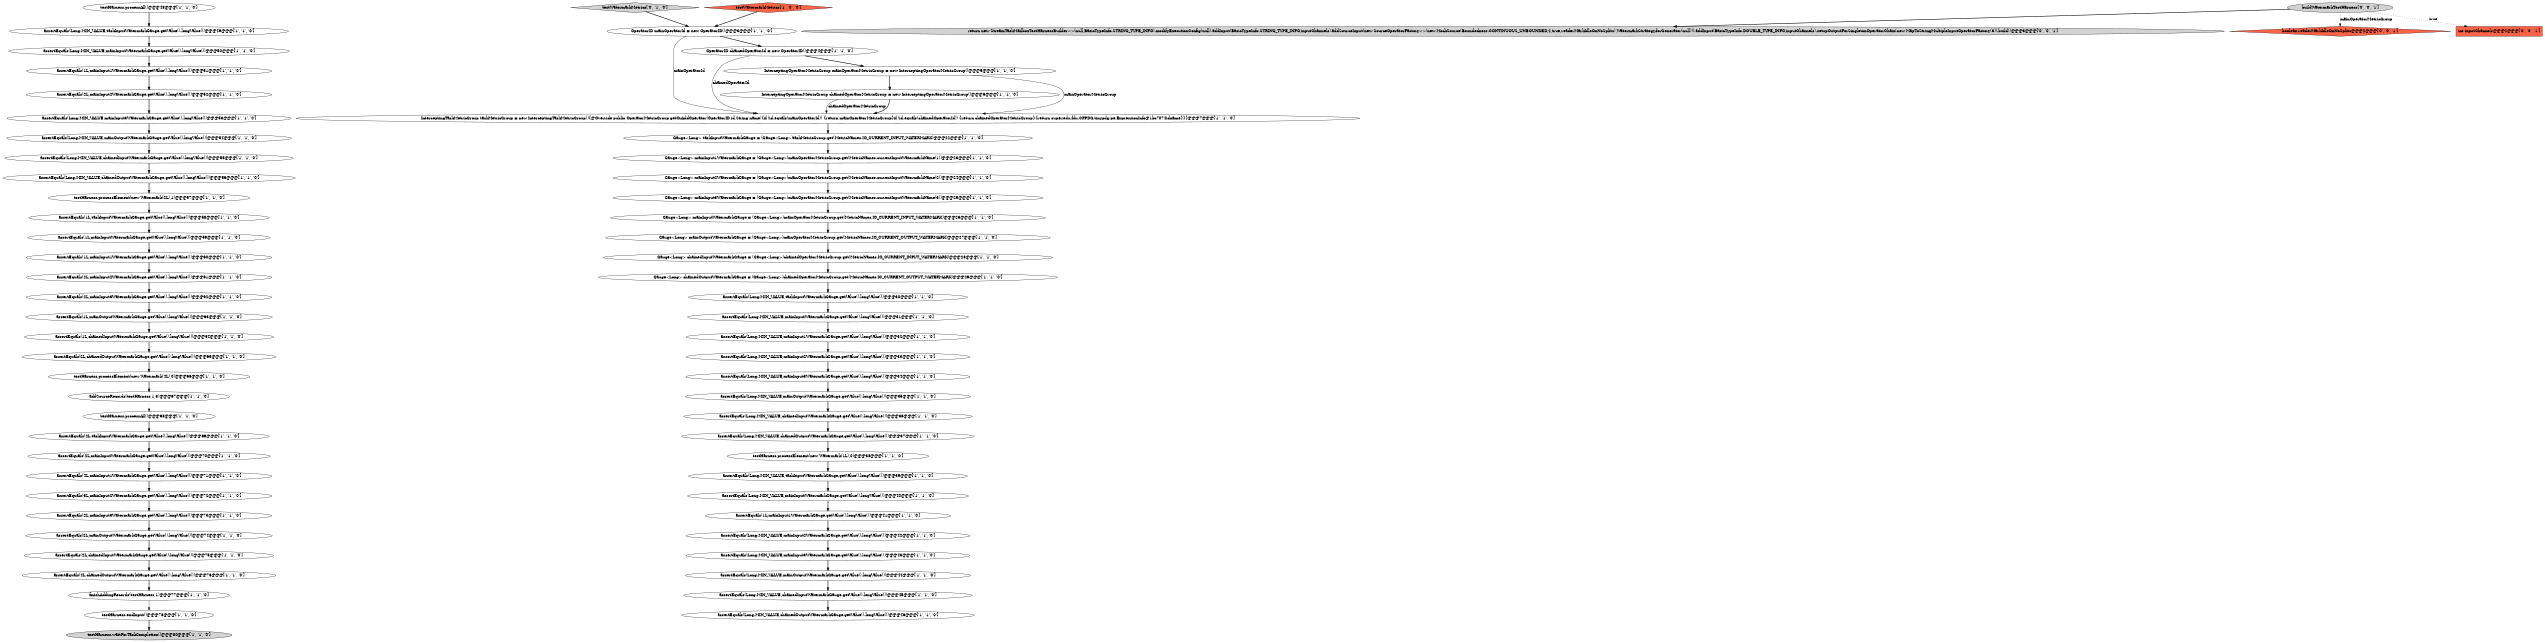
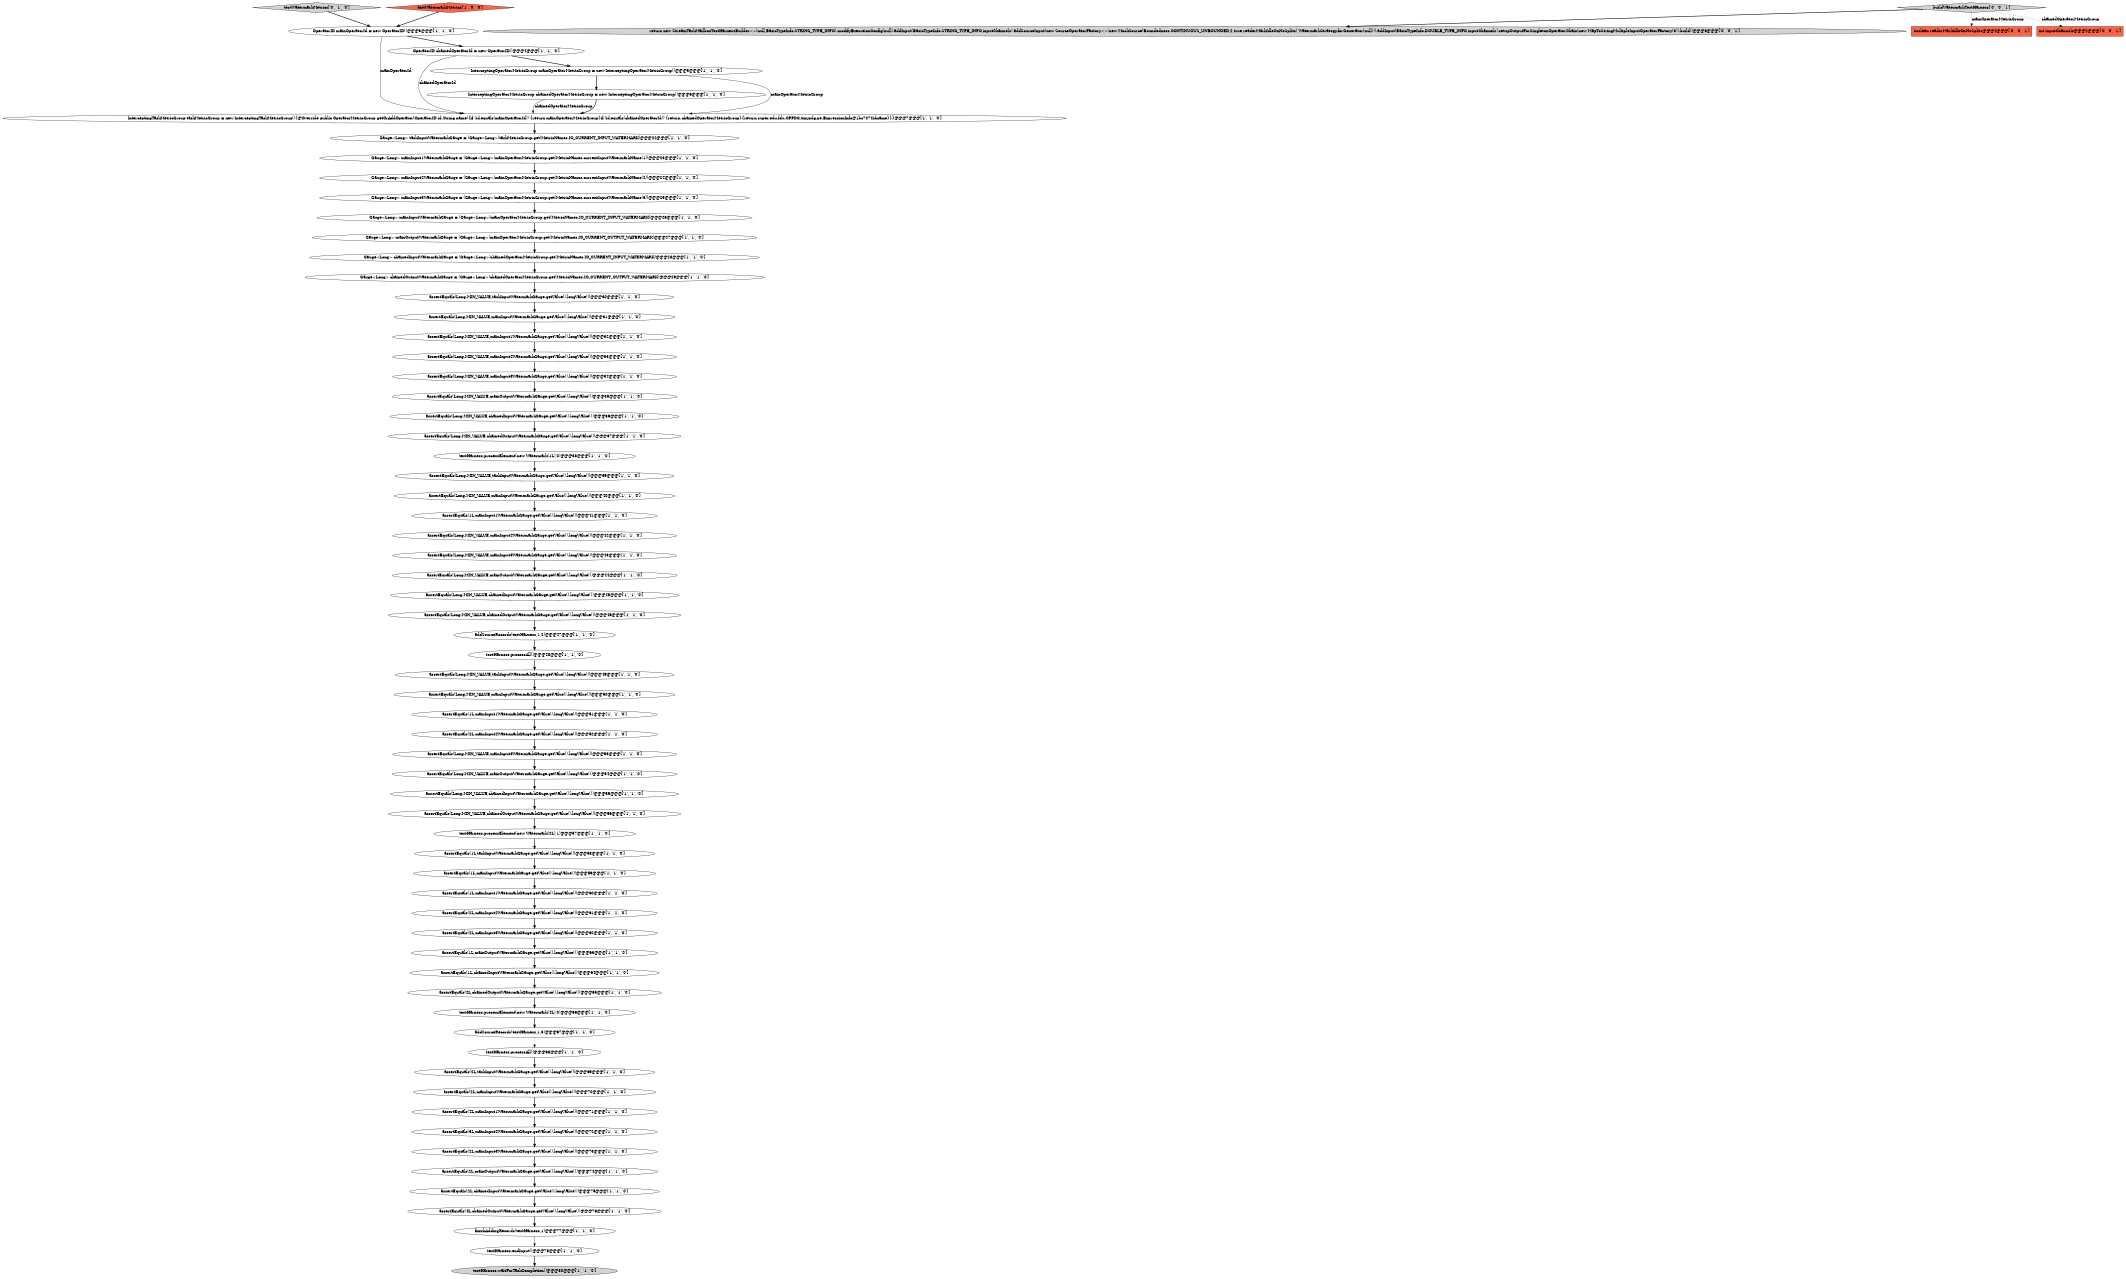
node "buildWatermarkTestHarness['0', '0', '1']": shape ellipse -> diamond
edge "buildWatermarkTestHarness['0', '0', '1']" -> "int inputChannels@@@2@@@['0', '0', '1']": label "true" -> "chainedOperatorMetricGroup"
node "boolean readerMarkIdleOnNoSplits@@@2@@@['0', '0', '1']": shape diamond -> box
node "addSourceRecords(testHarness,1,2)@@@47@@@['1', '1', '0']": added
